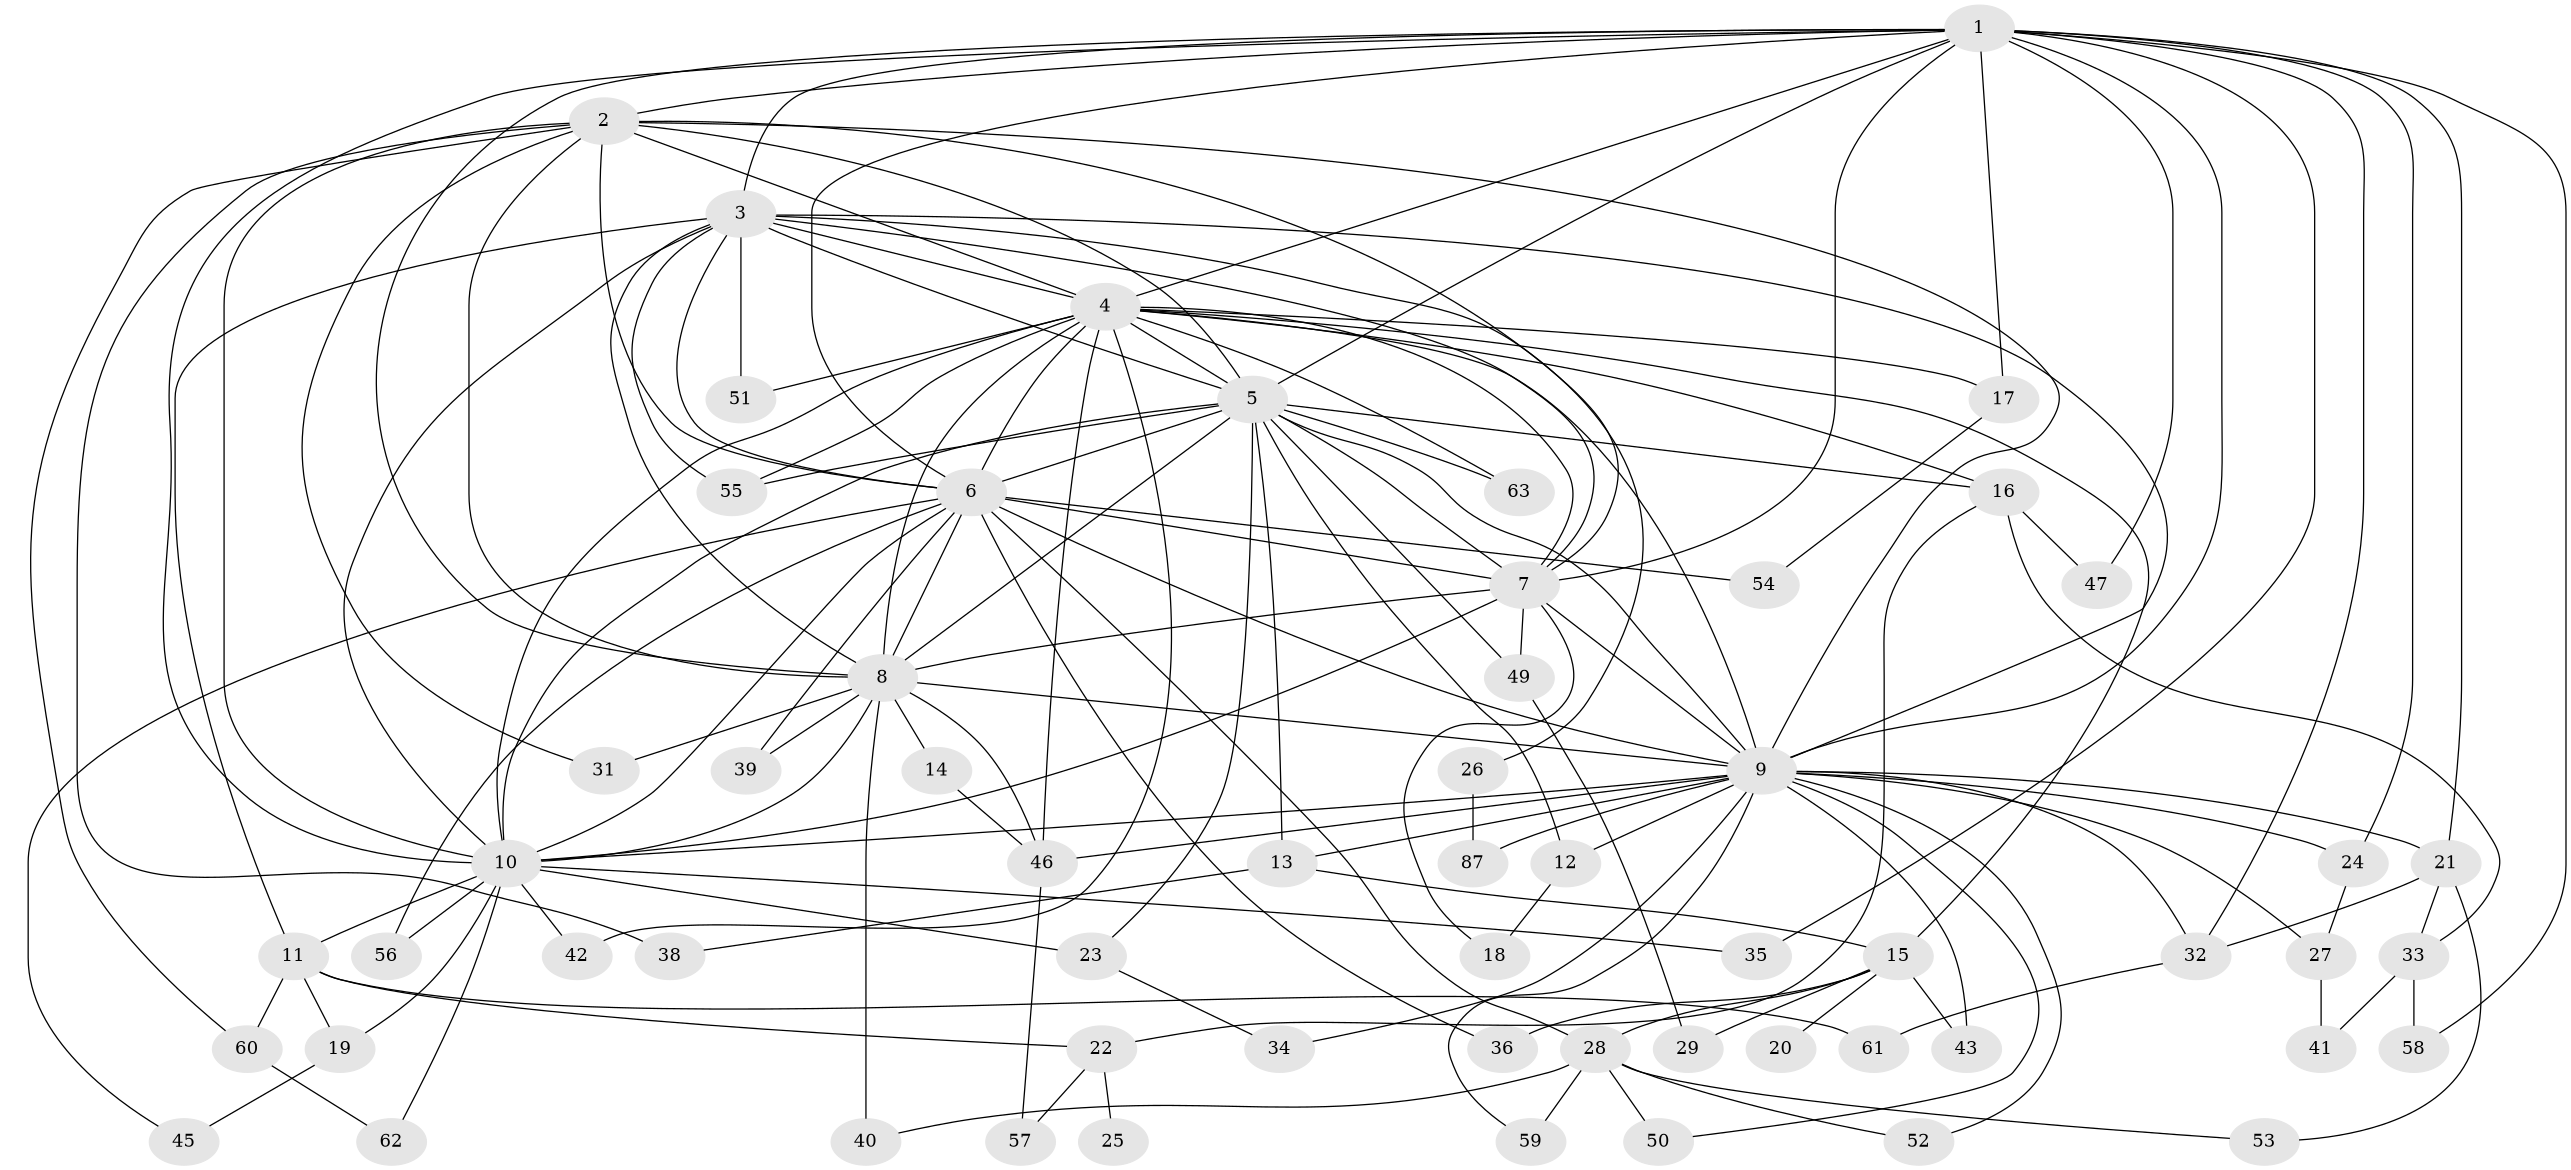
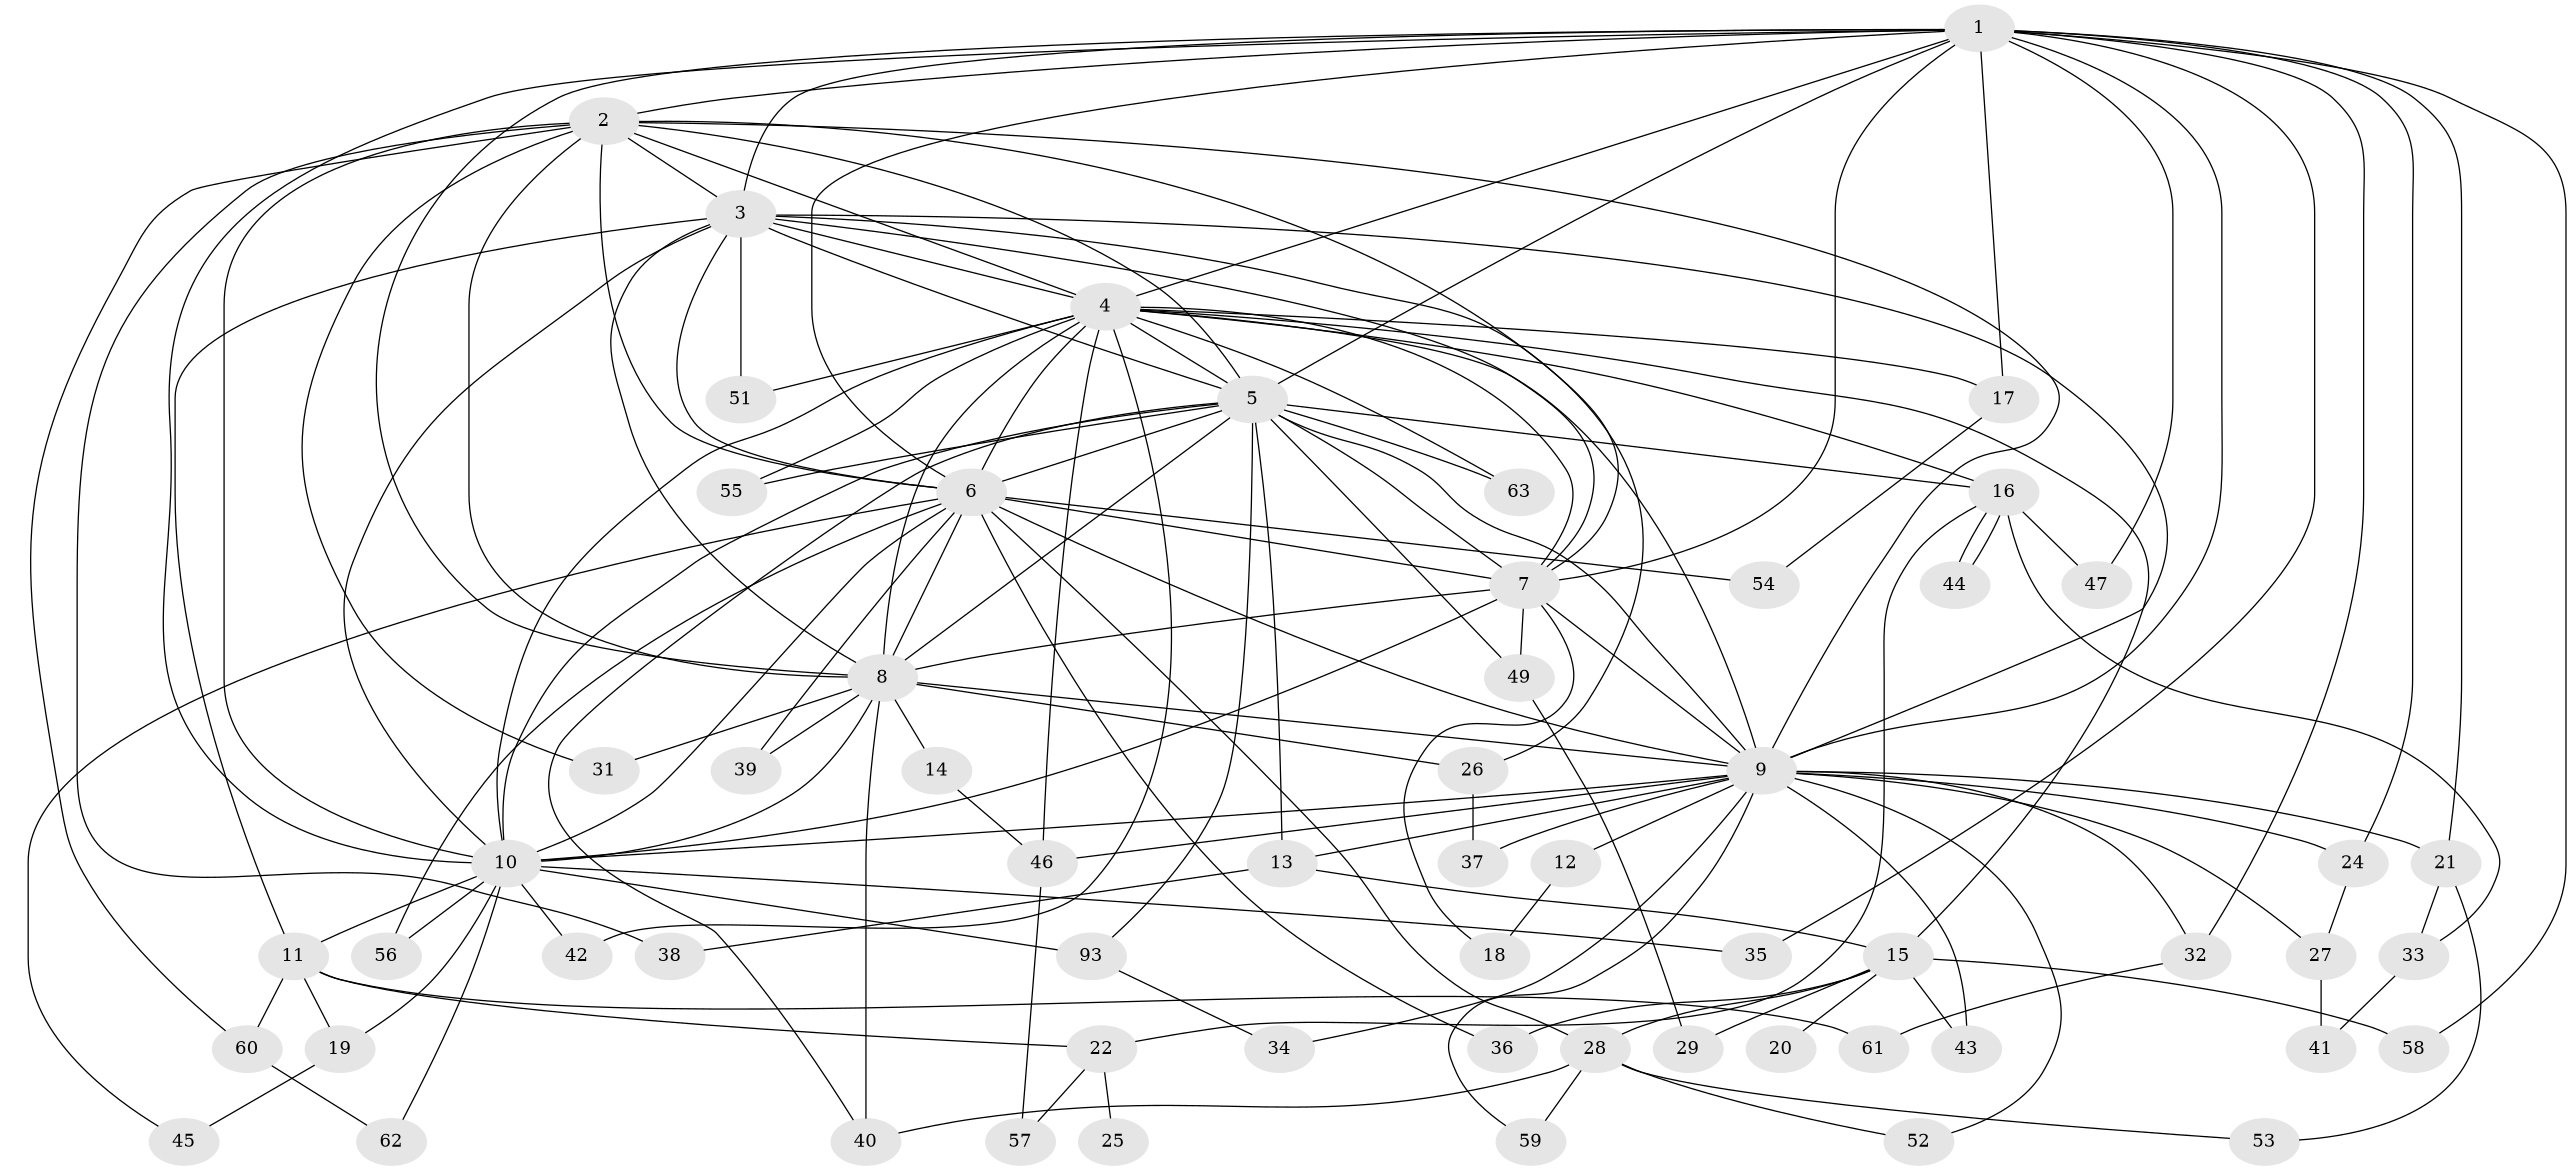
edge "3" -- "55": now "3" -- "2"
node "44": added
edge "5" -- "12": now "5" -- "40"
edge "8" -- "46": now "8" -- "26"
node "87": label "87" -> "37"
edge "21" -- "32": removed
node "23": label "23" -> "93"
edge "33" -- "58": now "15" -- "58"
node "50": removed
